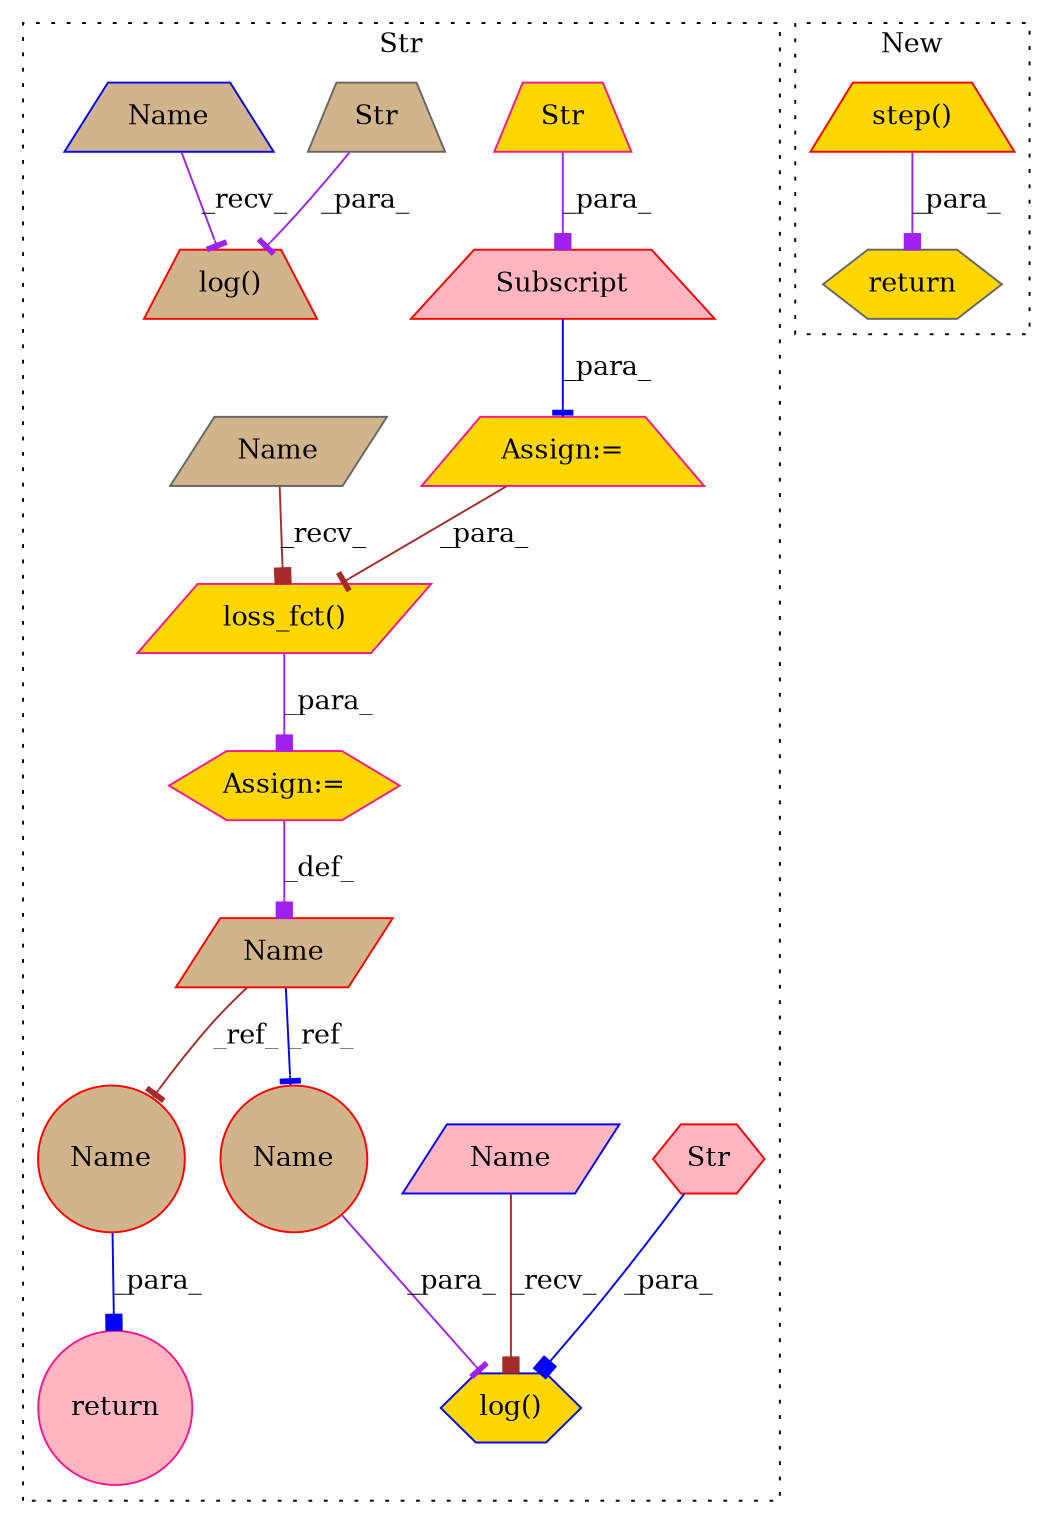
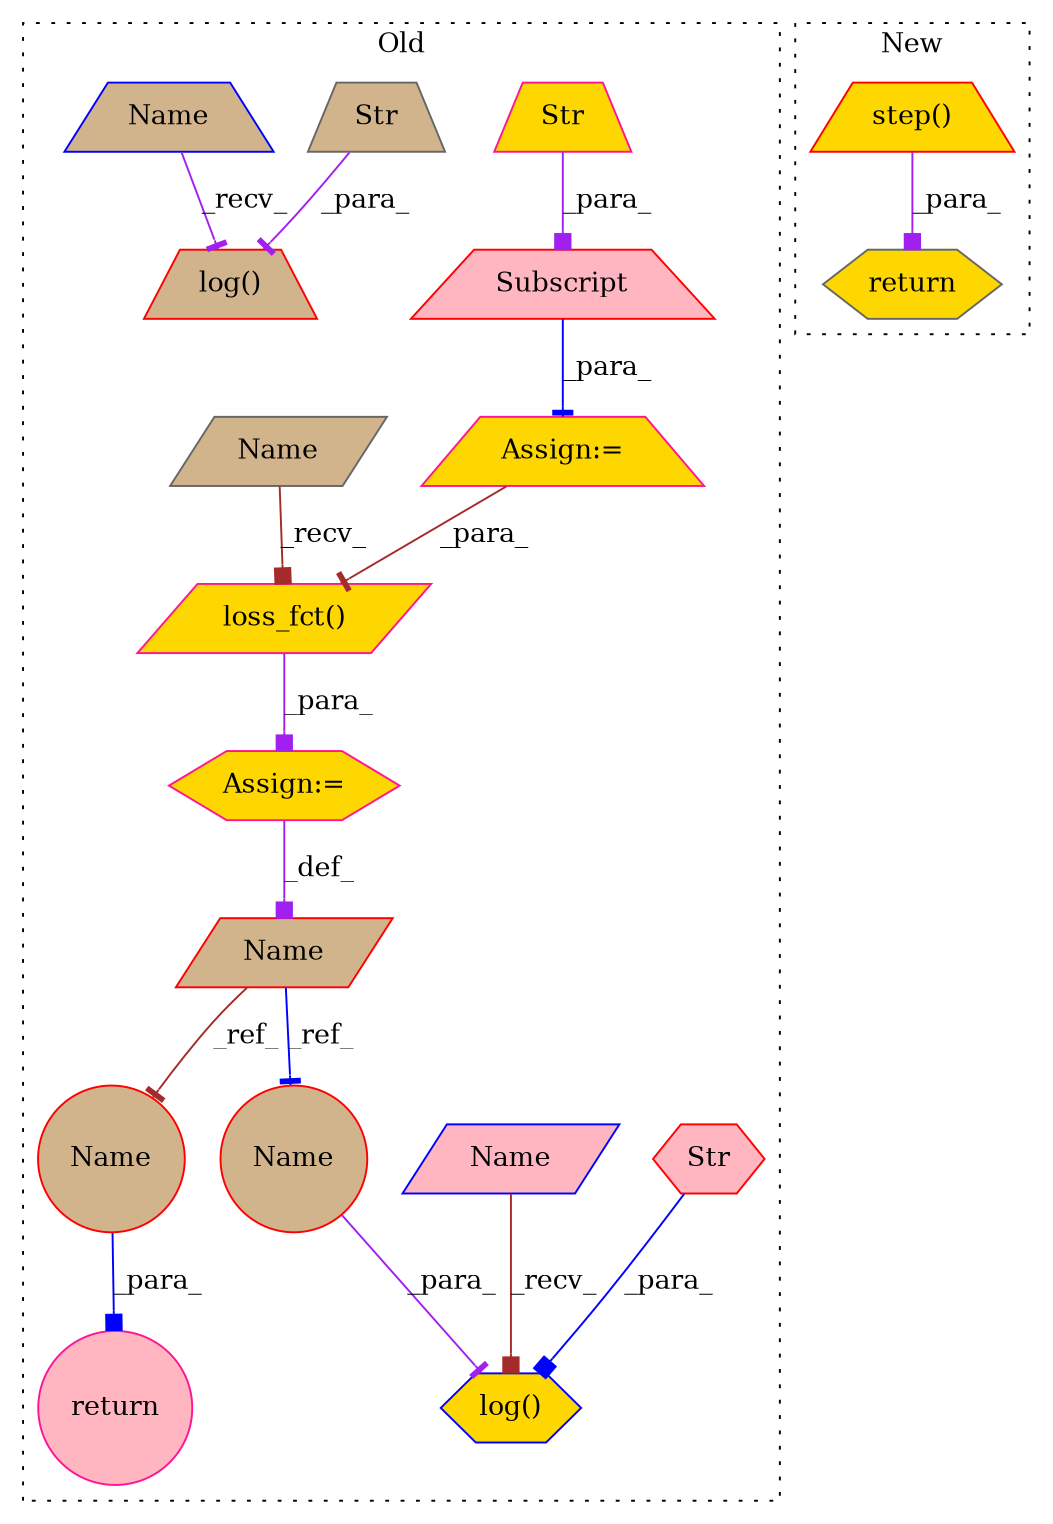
cluster "Str": label "Str" -> "Old"
